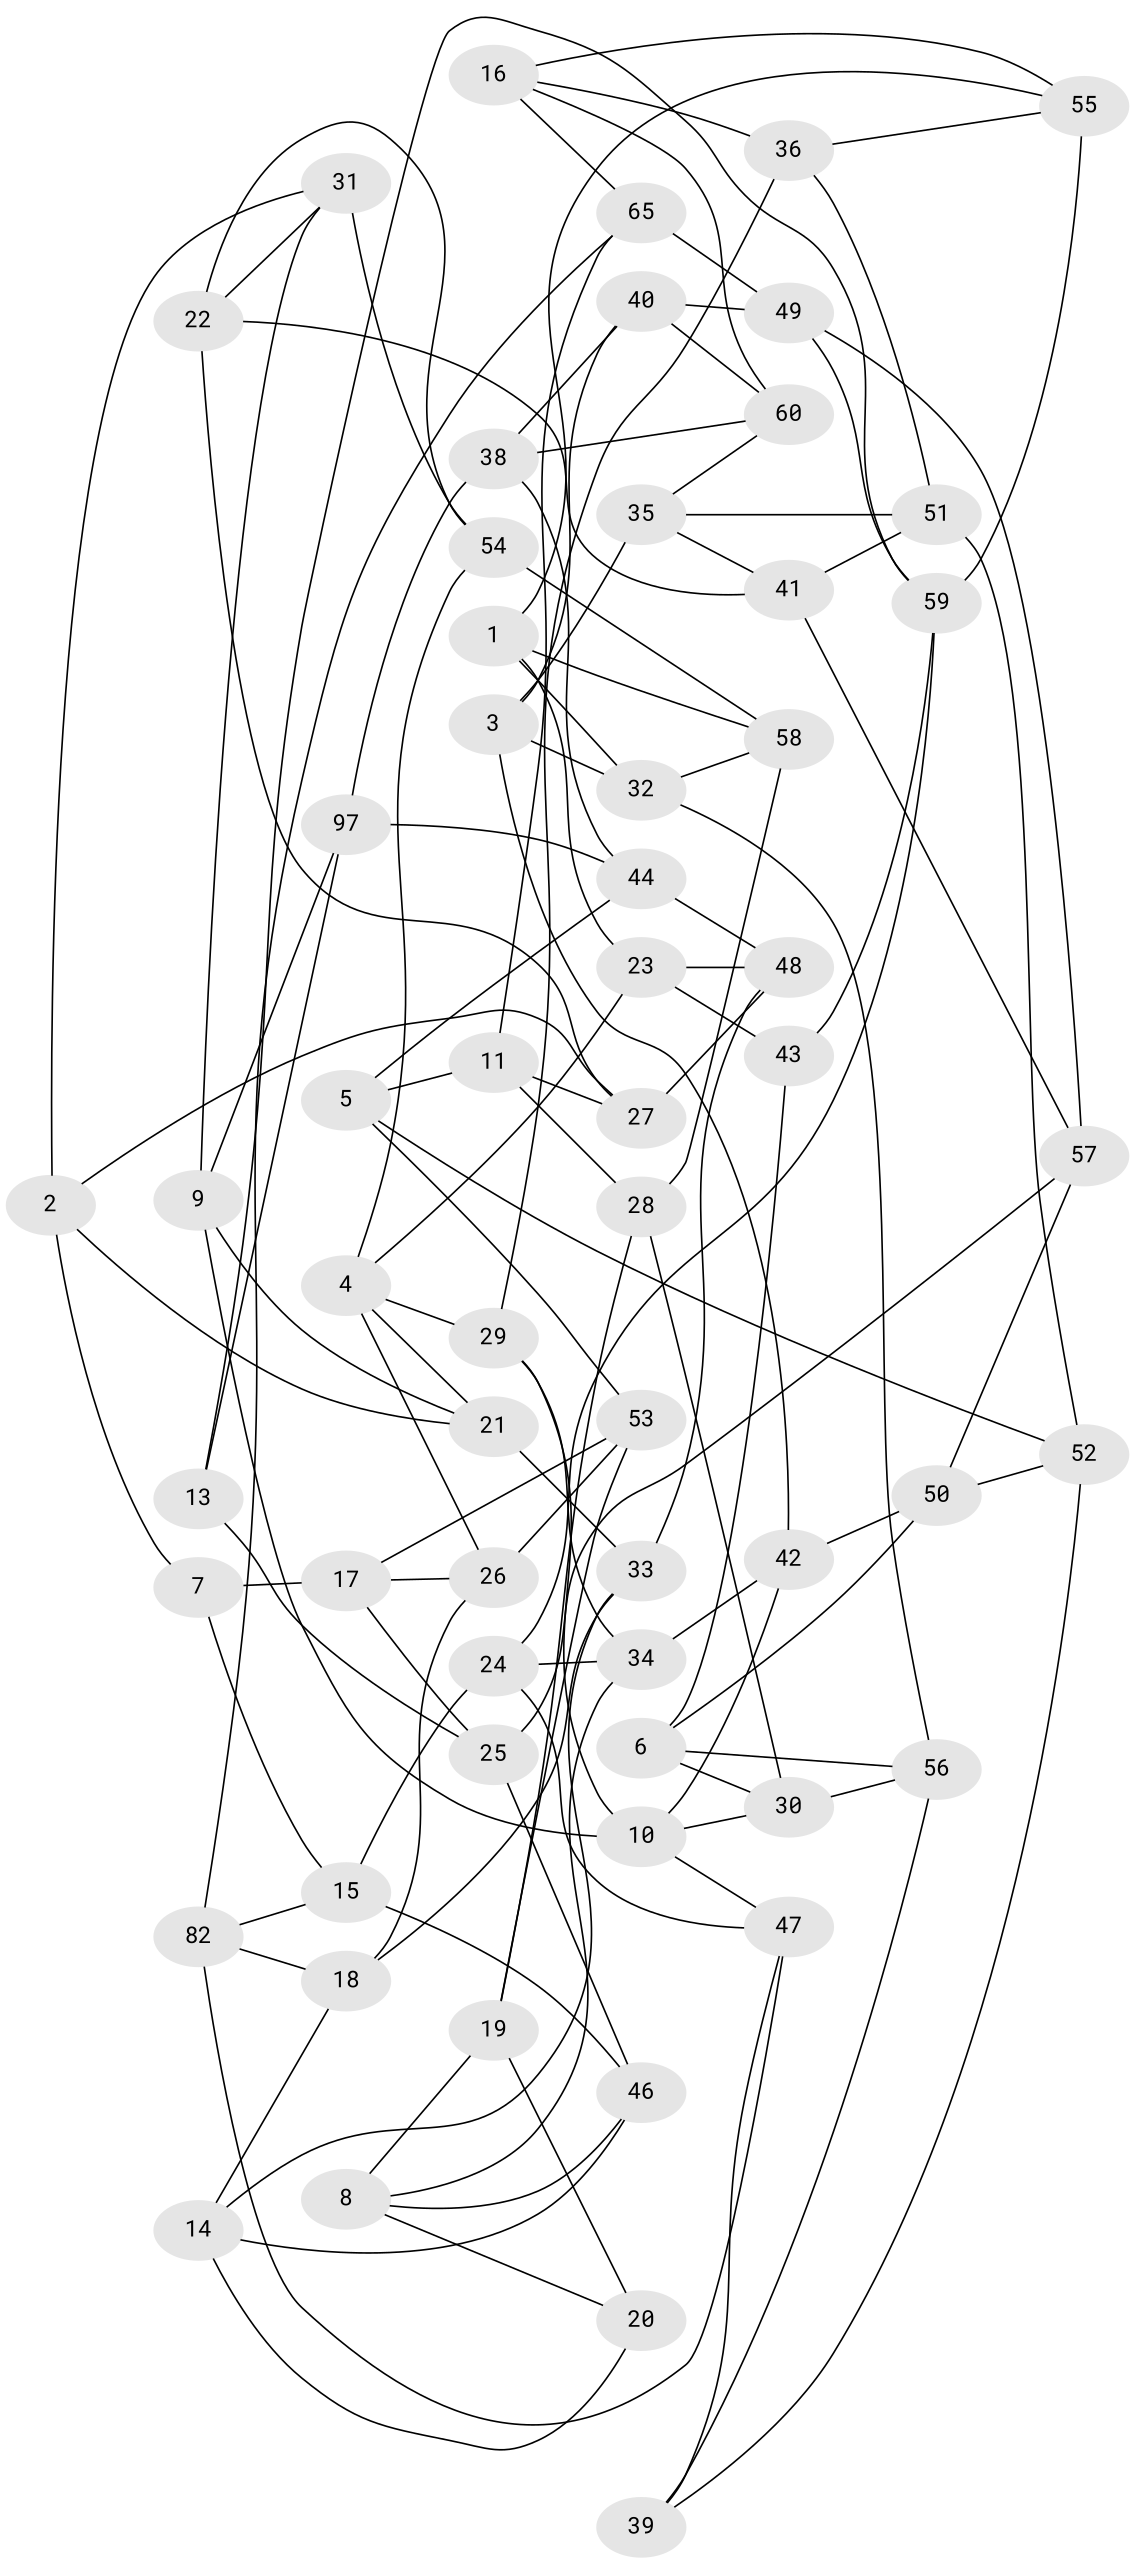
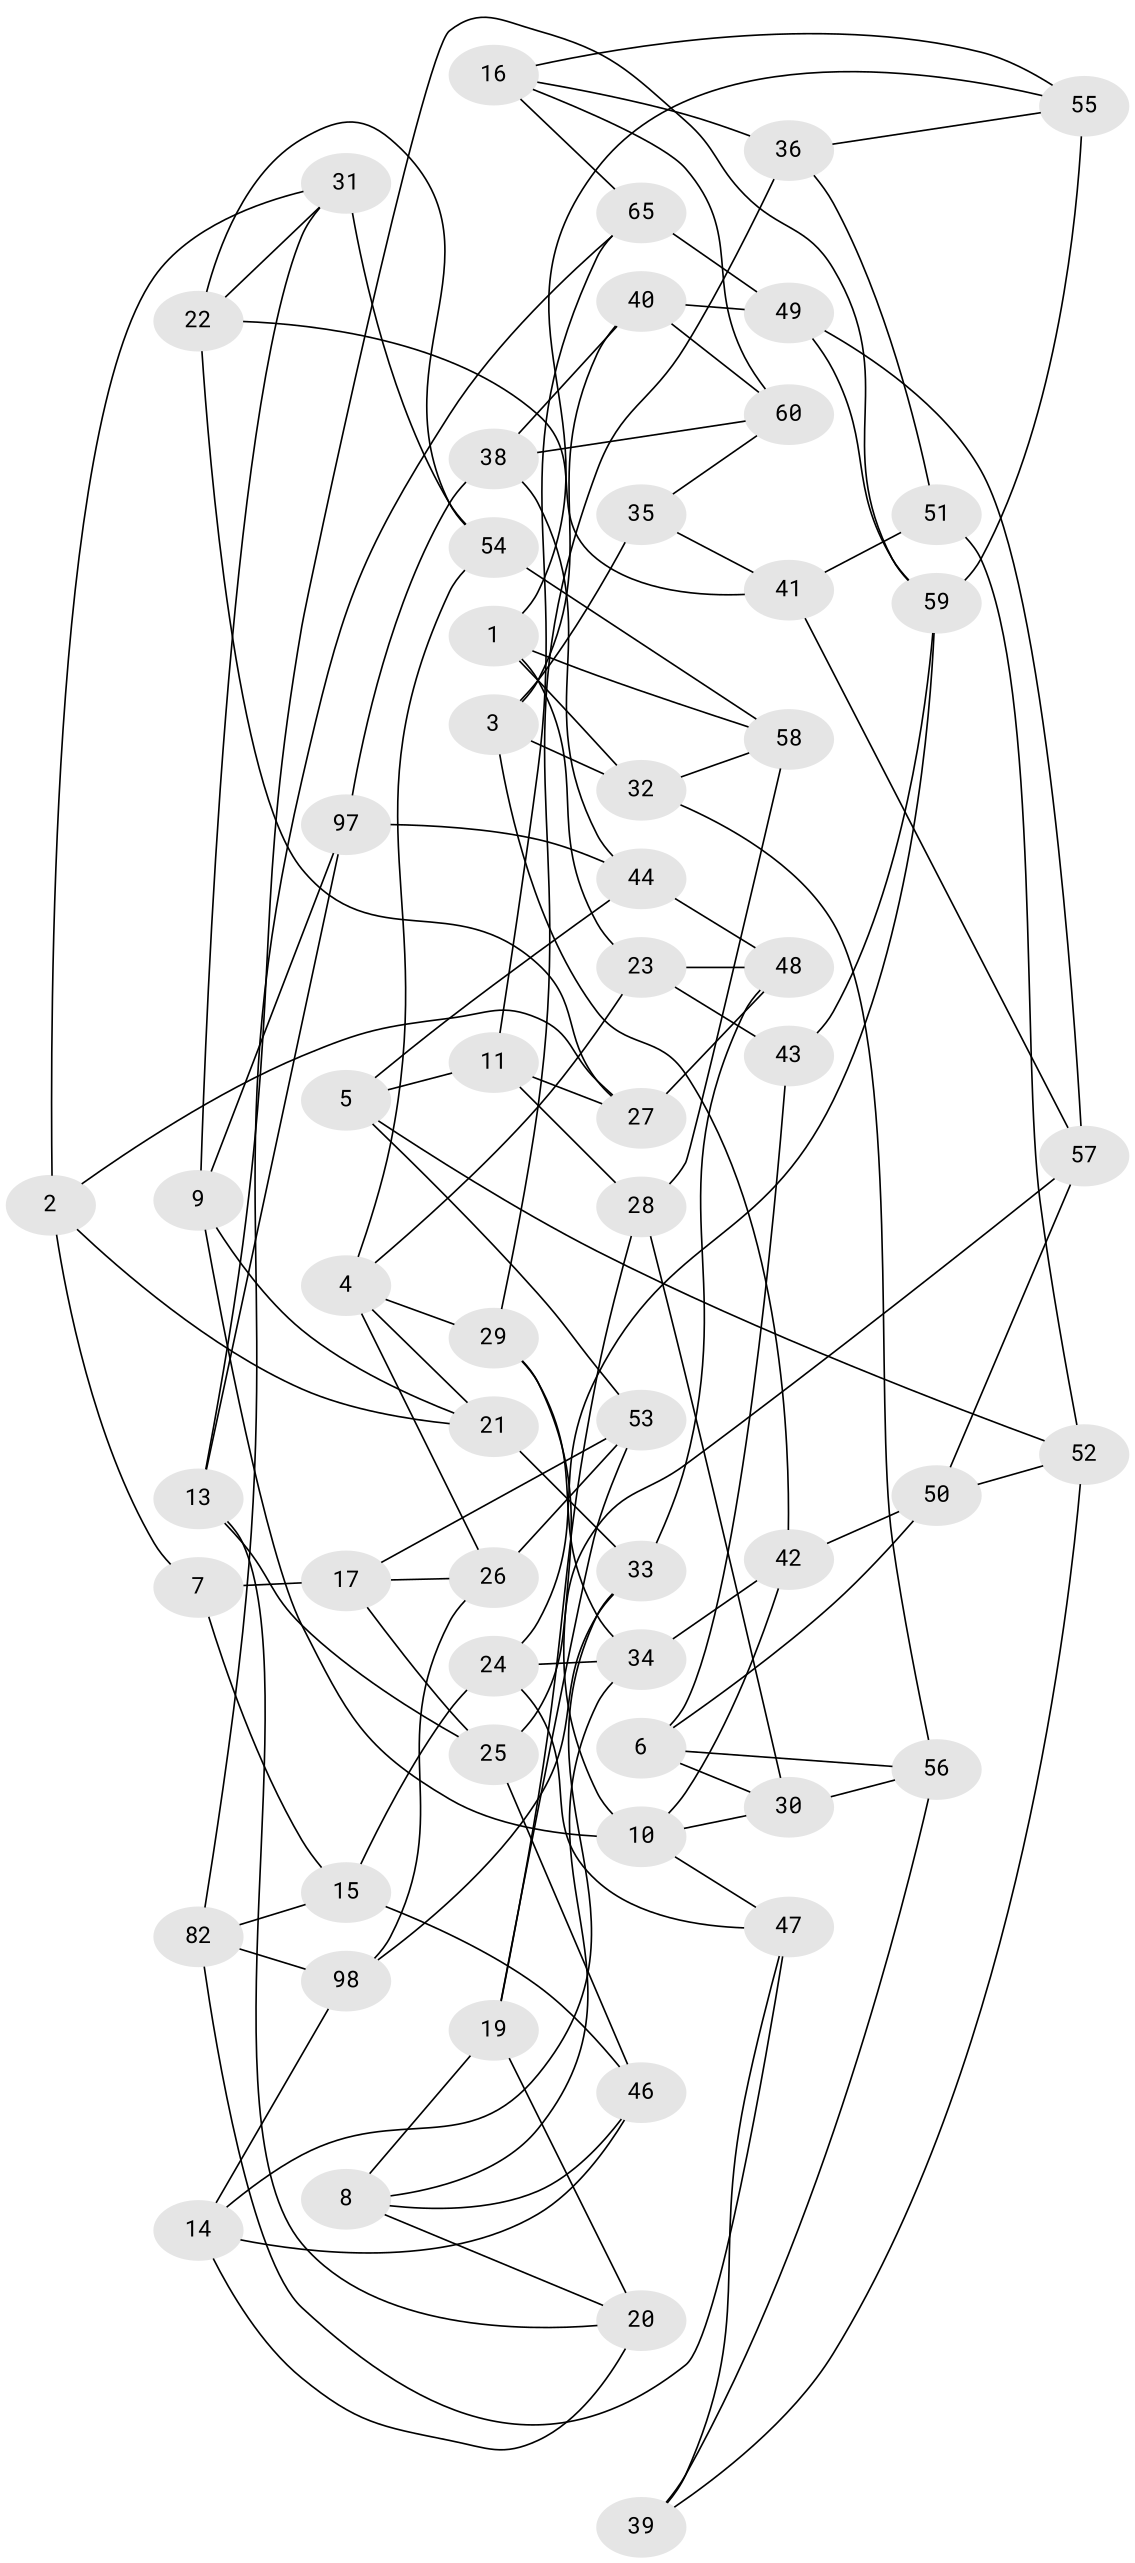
edge "35" -- "51": removed
node "18": label "18" -> "98"
edge "13" -- "20": added
